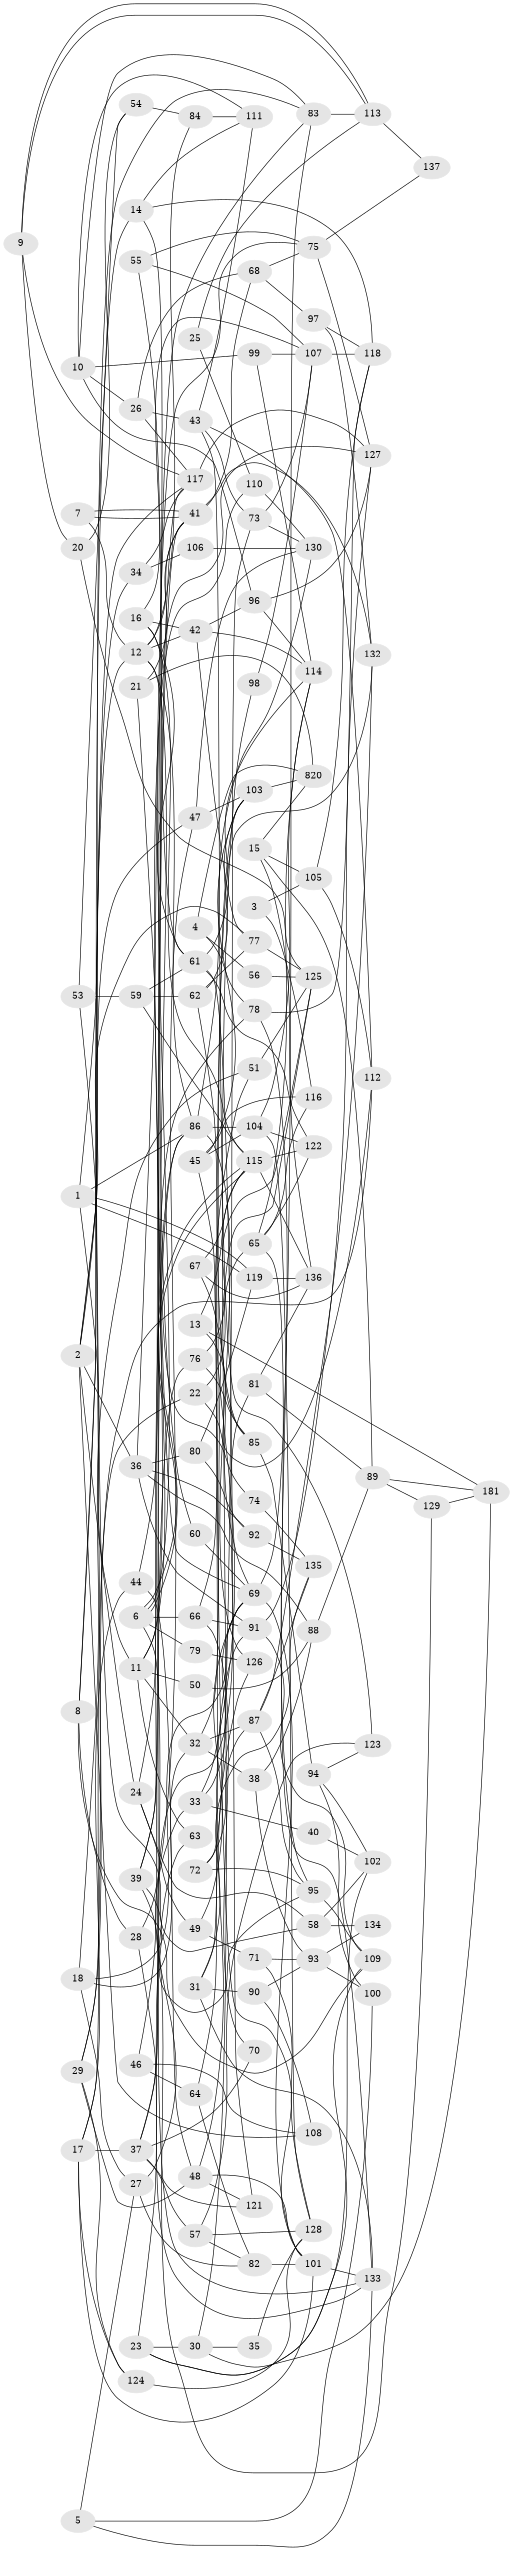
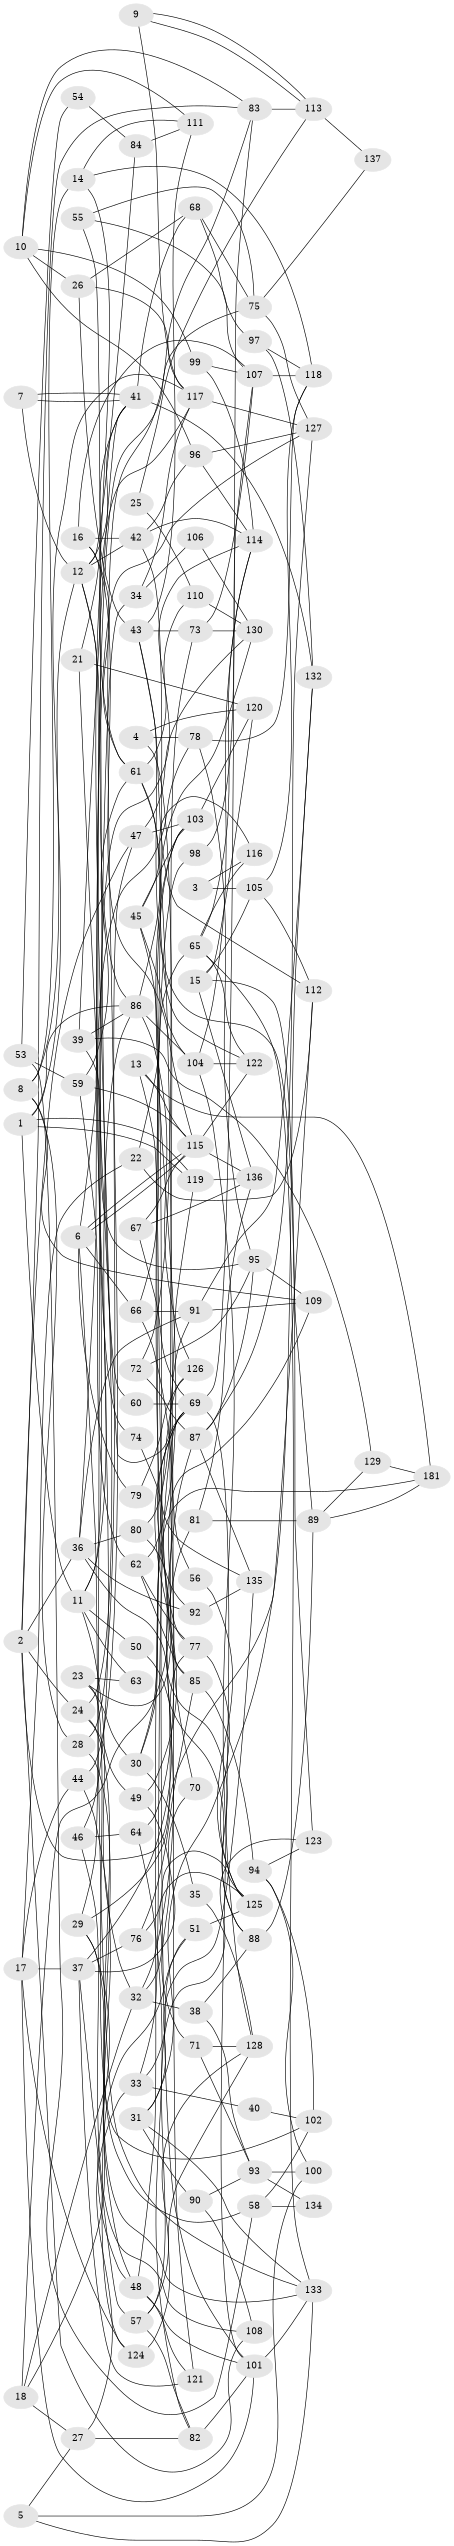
node "20": removed
node "820": label "820" -> "120"
